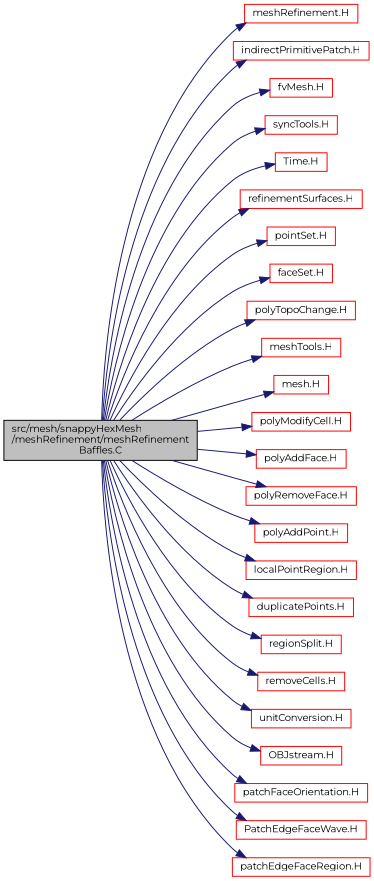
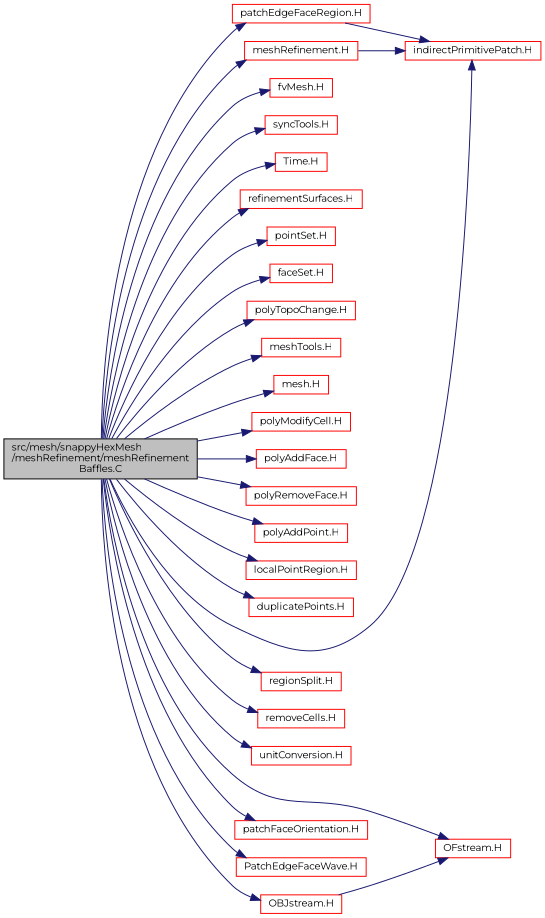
edge "patchEdgeFaceRegion.H" -> "indirectPrimitivePatch.H": added
edge "meshRefinement.H" -> "indirectPrimitivePatch.H": added
node "OFstream.H": added
